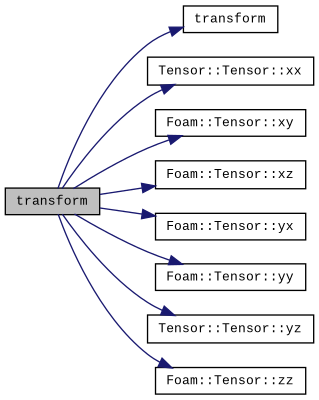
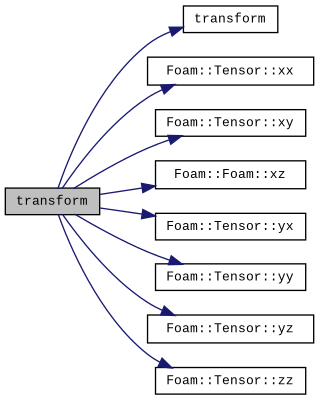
node "Tensor::Tensor::xx": label "Tensor::Tensor::xx" -> "Foam::Tensor::xx"
node "Foam::Tensor::xz": label "Foam::Tensor::xz" -> "Foam::Foam::xz"
node "Tensor::Tensor::yz": label "Tensor::Tensor::yz" -> "Foam::Tensor::yz"
